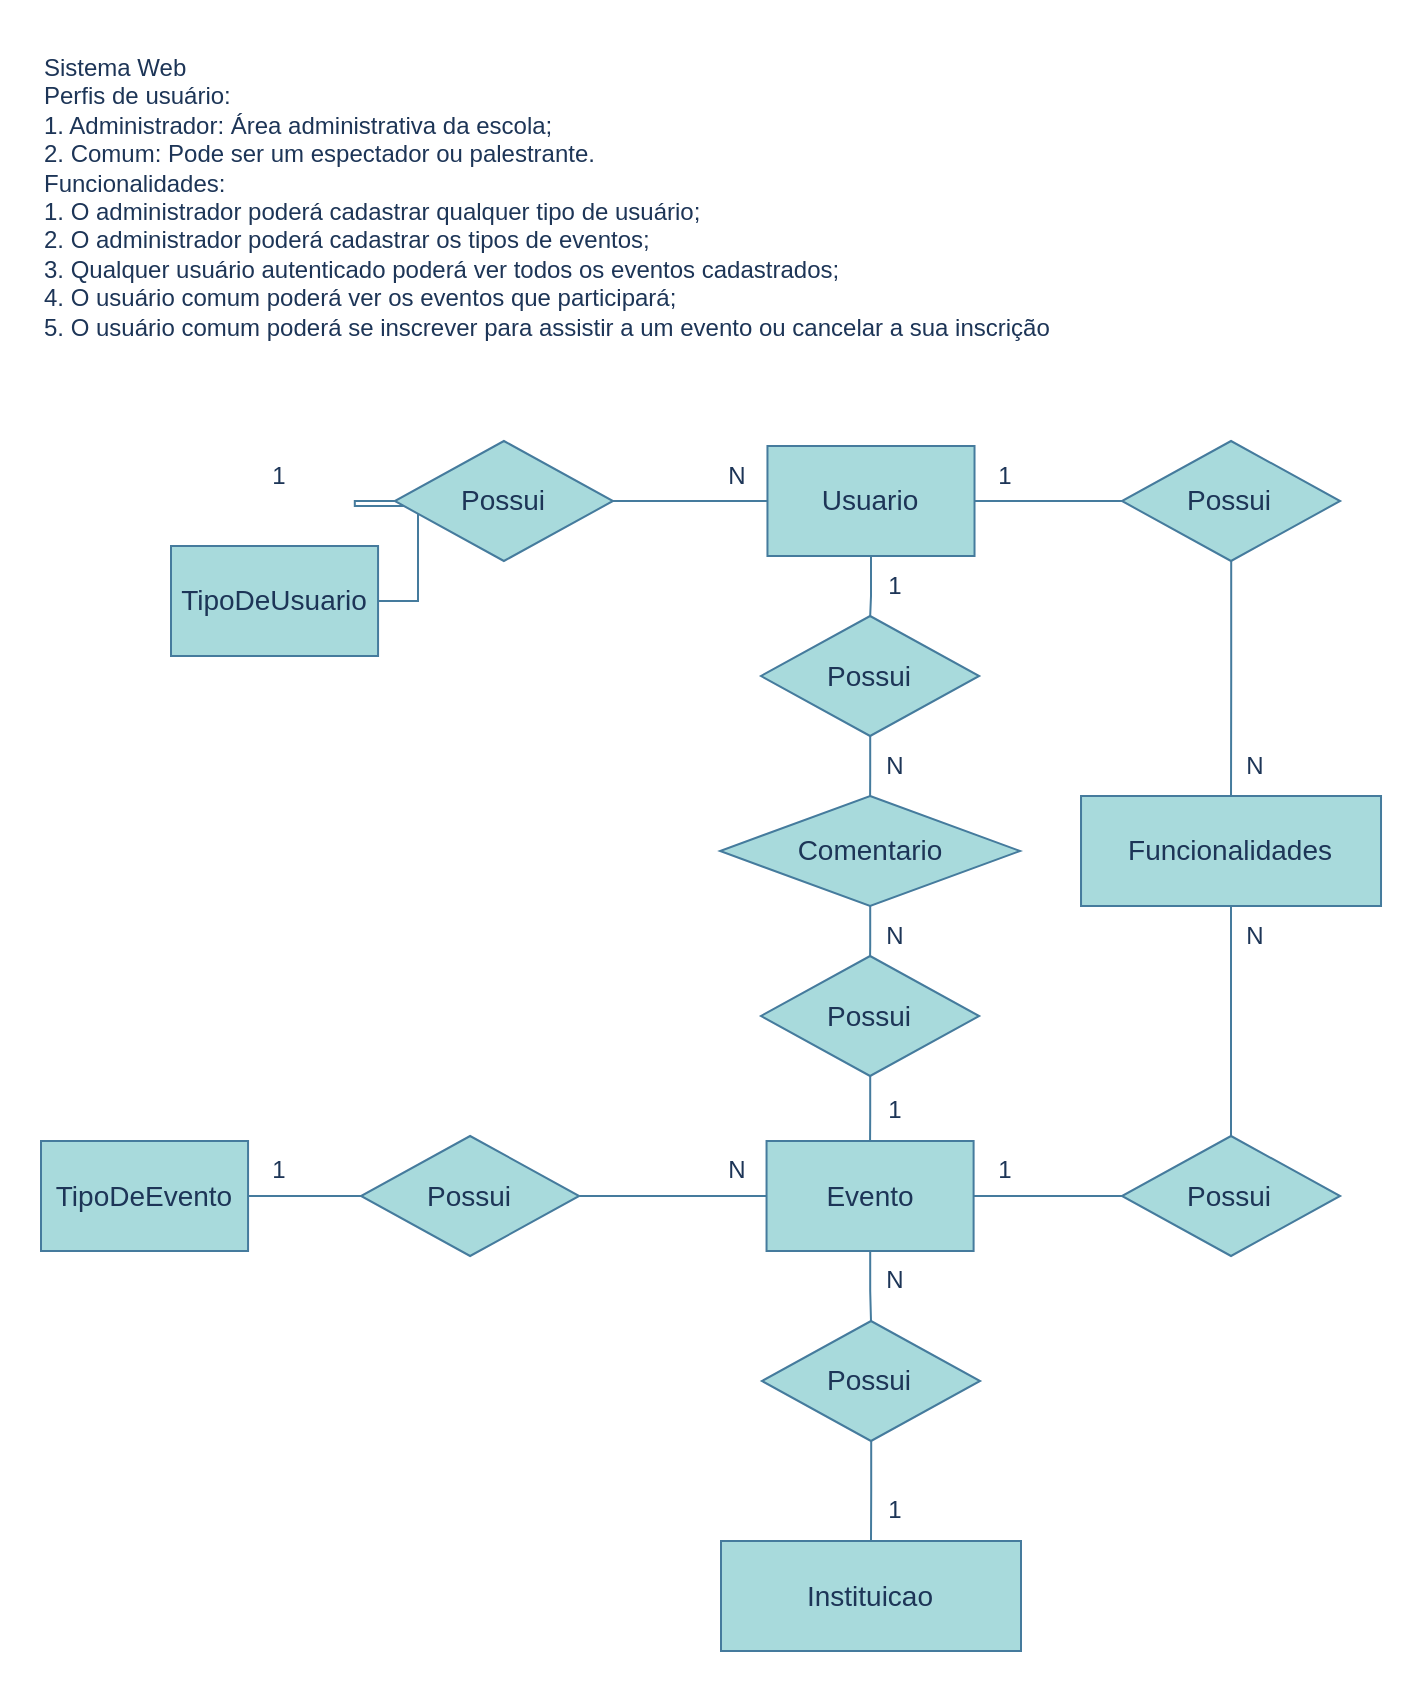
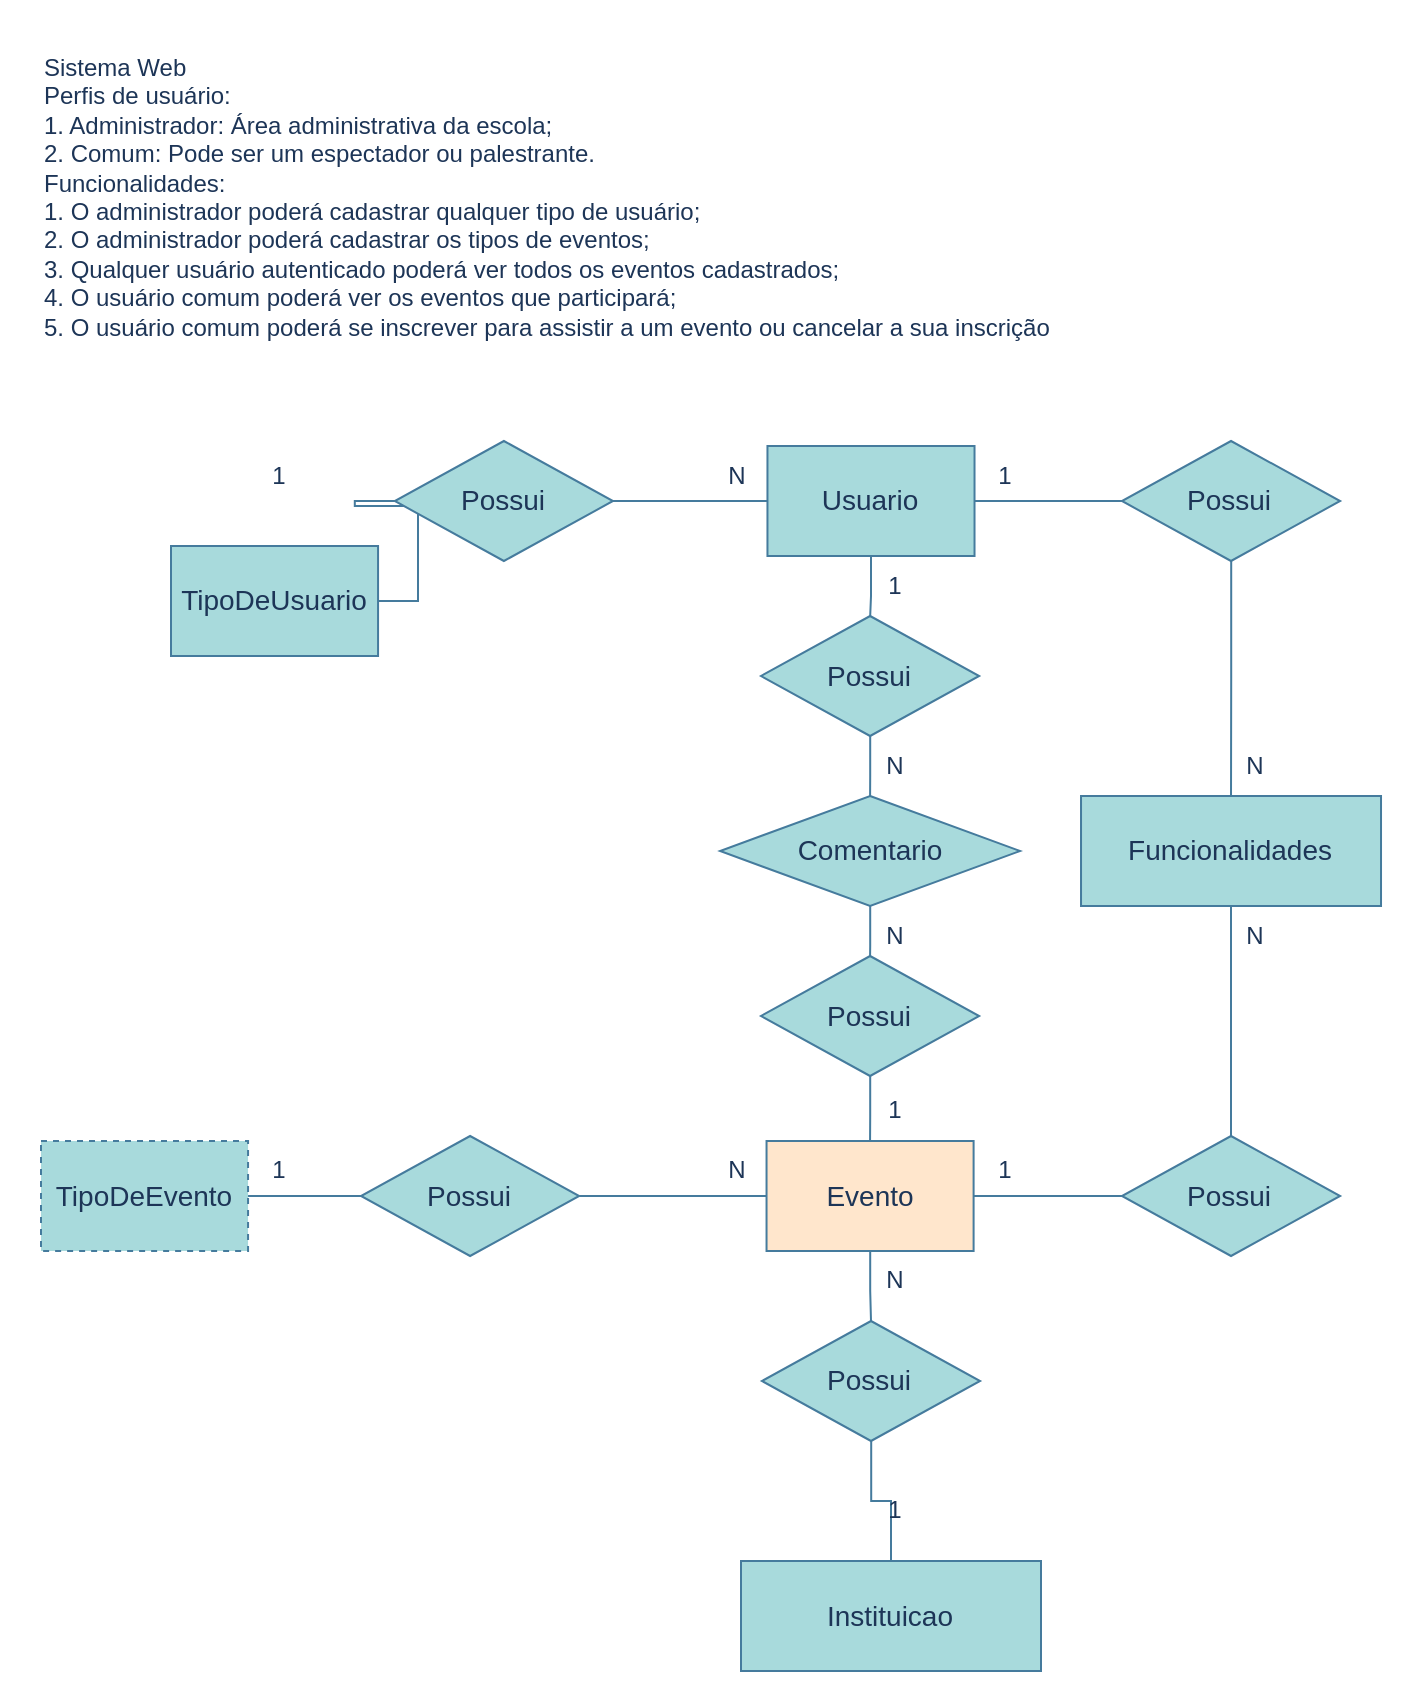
node "TipoDeEvento": style solid -> dashed
node "Evento": fillcolor #a8dadc -> #ffe6cc
node "Instituicao": moved (871, 1596) -> (891, 1616)
